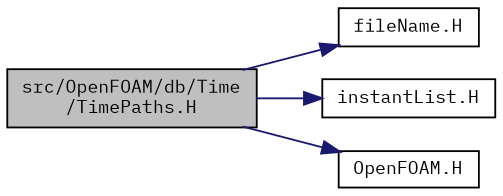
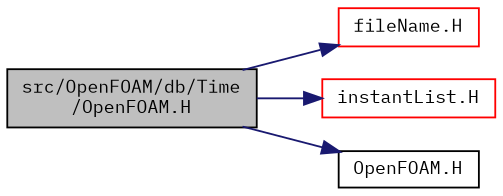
node "fileName.H": color black -> red
node "src/OpenFOAM/db/Time /TimePaths.H": label "src/OpenFOAM/db/Time /TimePaths.H" -> "src/OpenFOAM/db/Time /OpenFOAM.H"
node "instantList.H": color black -> red
